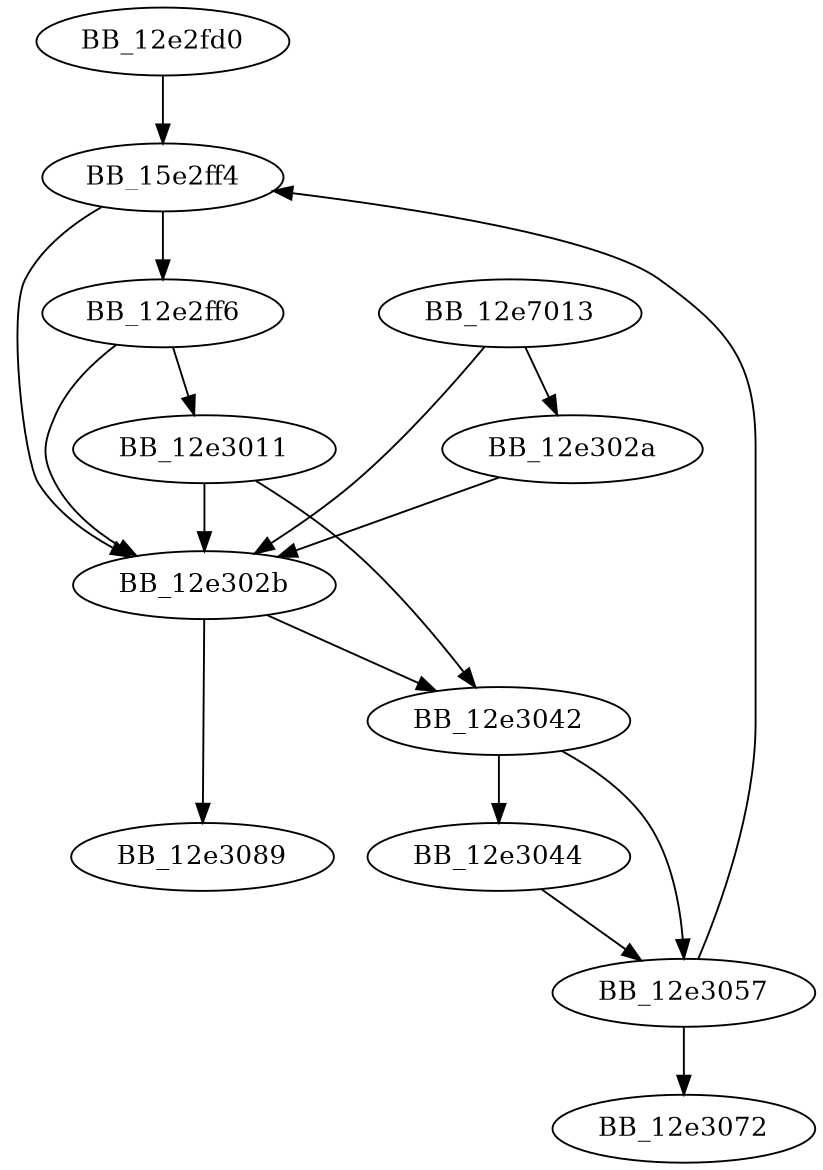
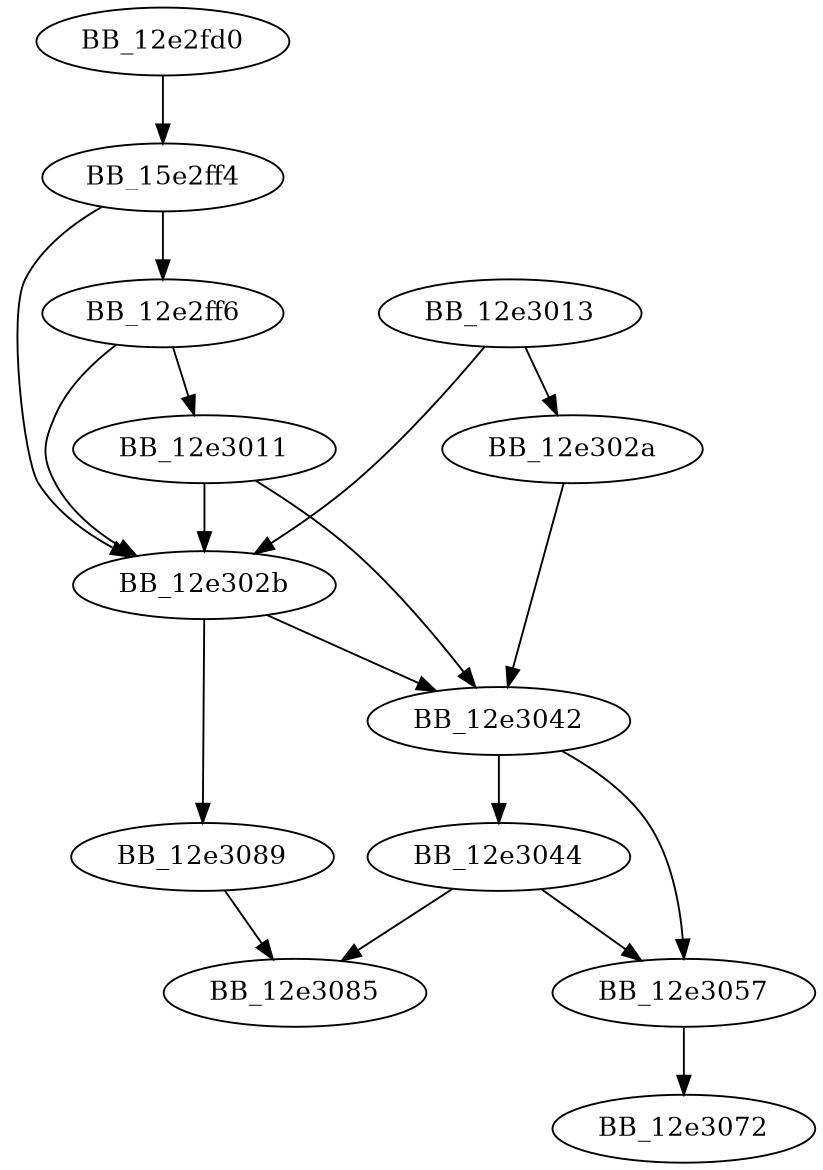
node "BB_12e7013": label "BB_12e7013" -> "BB_12e3013"
edge "BB_12e3057" -> "BB_15e2ff4": removed
edge "BB_12e302a" -> "BB_12e302b": now "BB_12e302a" -> "BB_12e3042"
node "BB_12e3085": added
